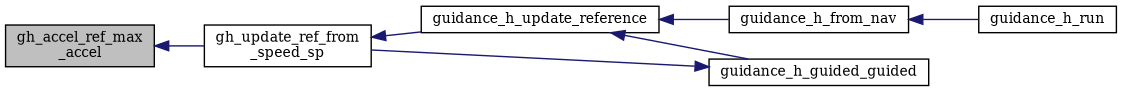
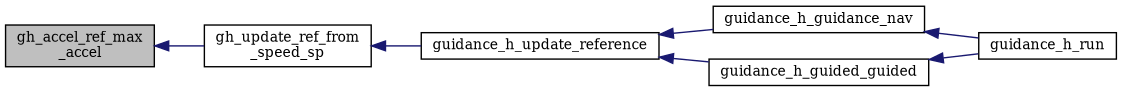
node "guidance_h_from_nav": label "guidance_h_from_nav" -> "guidance_h_guidance_nav"
edge "gh_update_ref_from _speed_sp" -> "guidance_h_guided_guided": now "guidance_h_run" -> "guidance_h_guided_guided"
